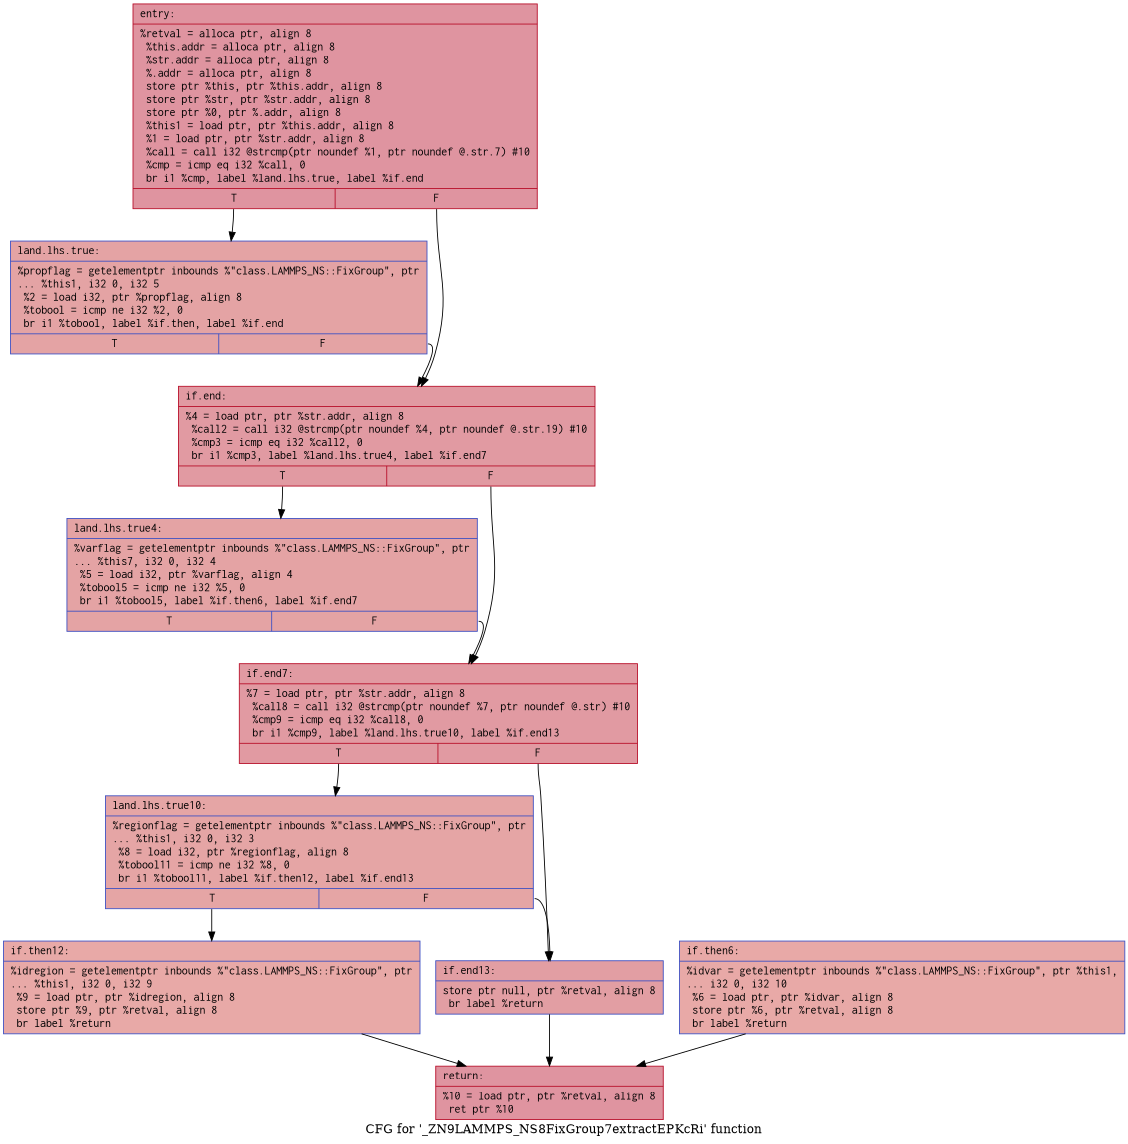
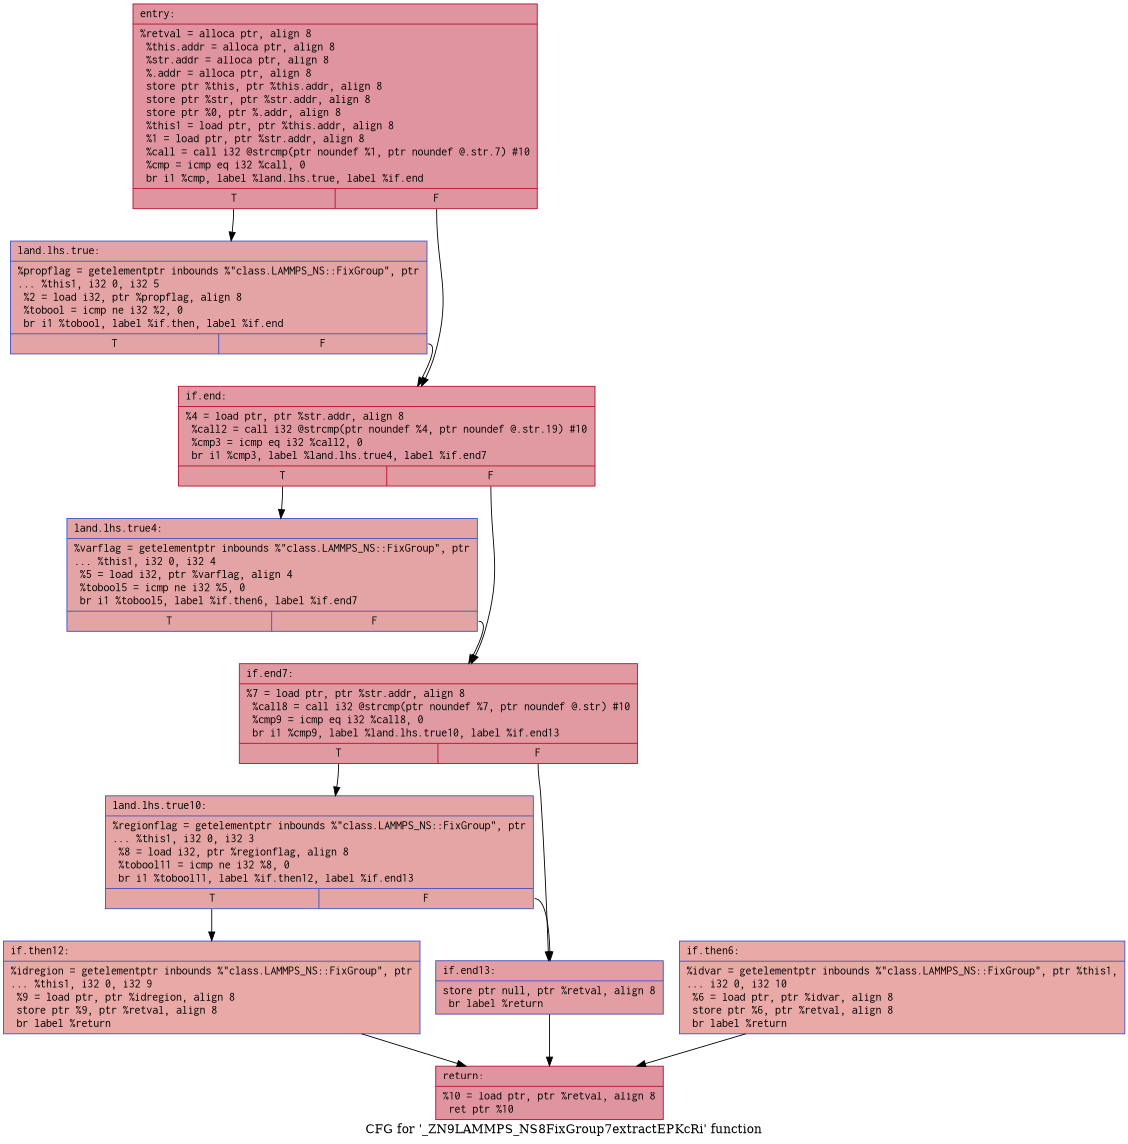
node "land.lhs.true4:": text "... %this7, i32 0, i32 4" -> "... %this1, i32 0, i32 4"
